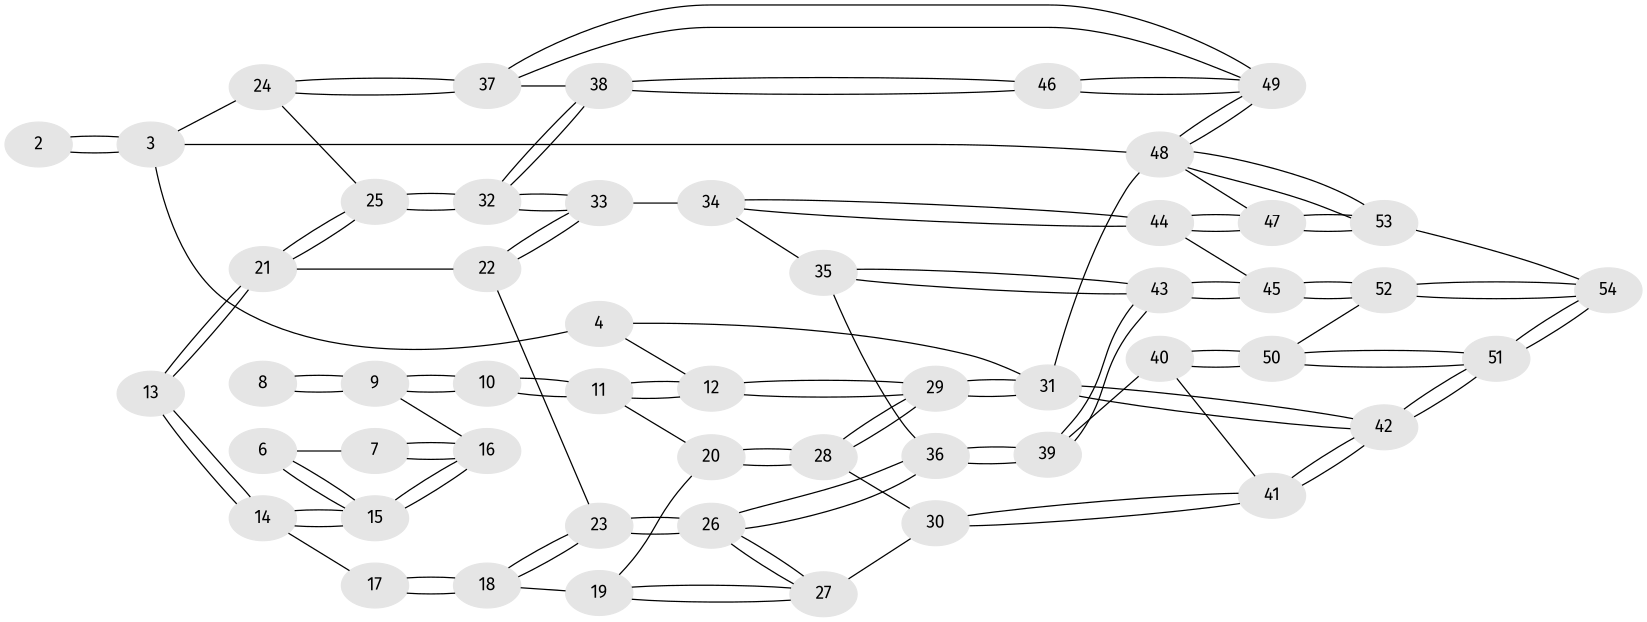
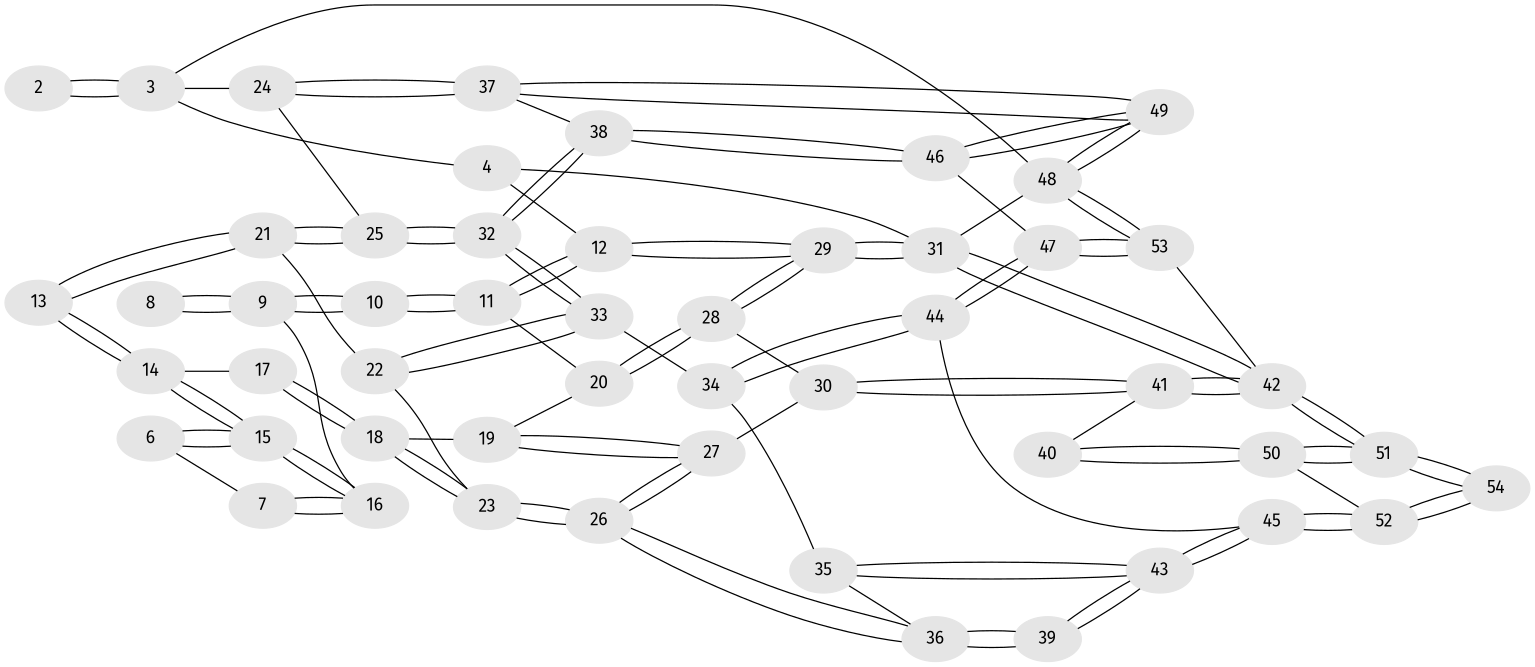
edge "48" -- "47": now "46" -- "47"
edge "53" -- "54": now "53" -- "42"
edge "40" -- "39": removed
